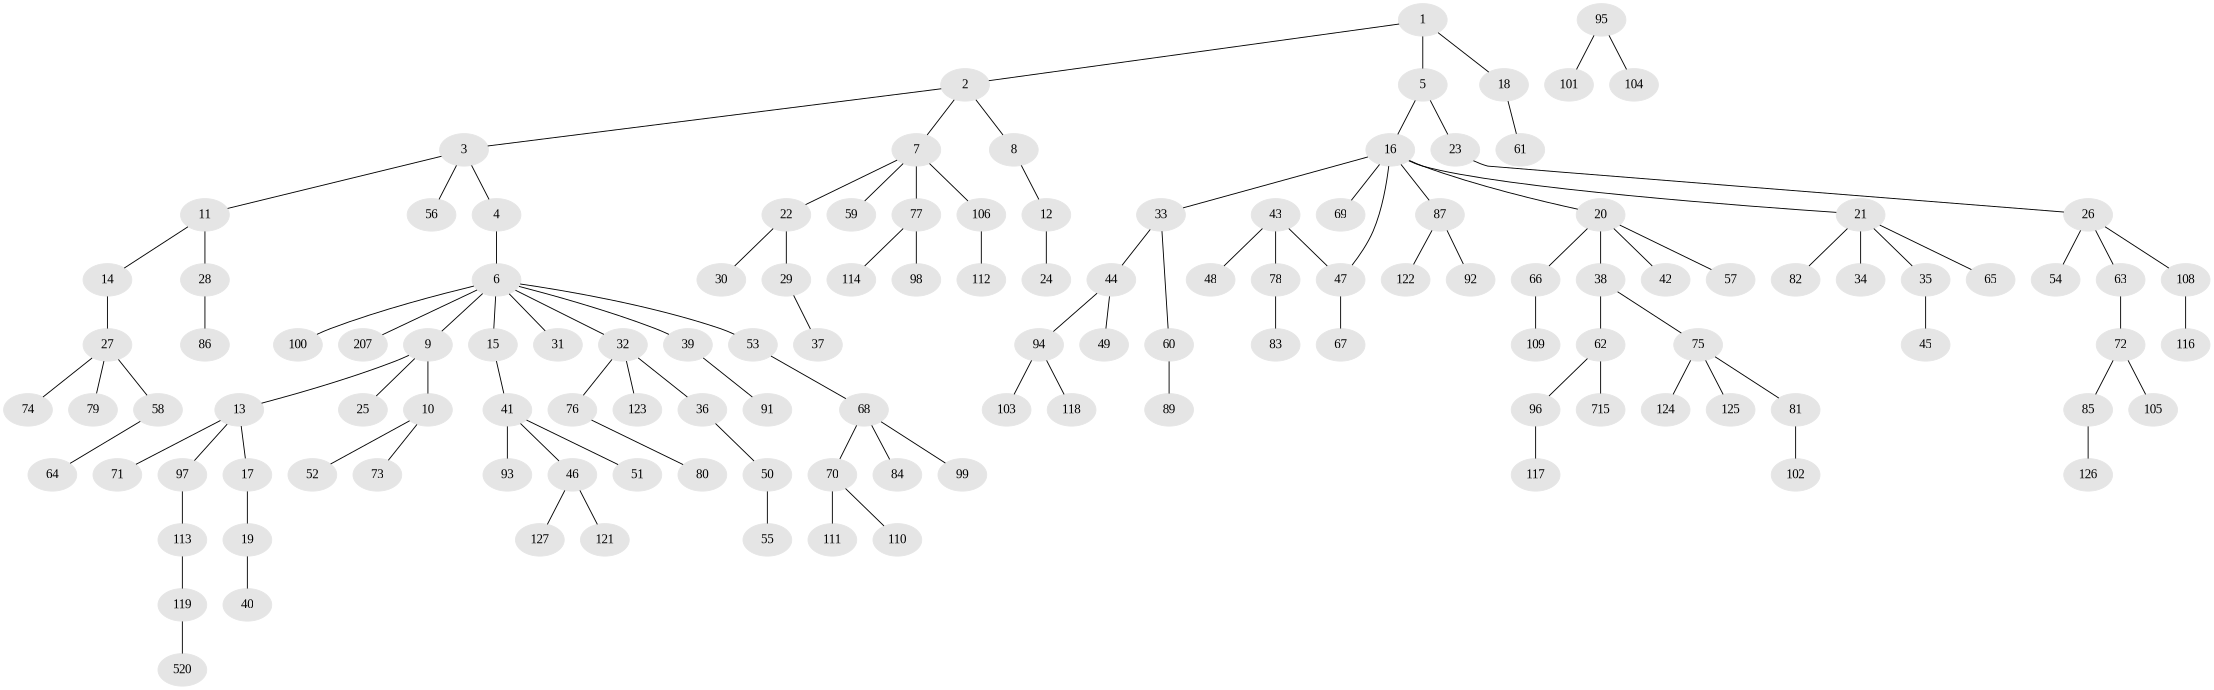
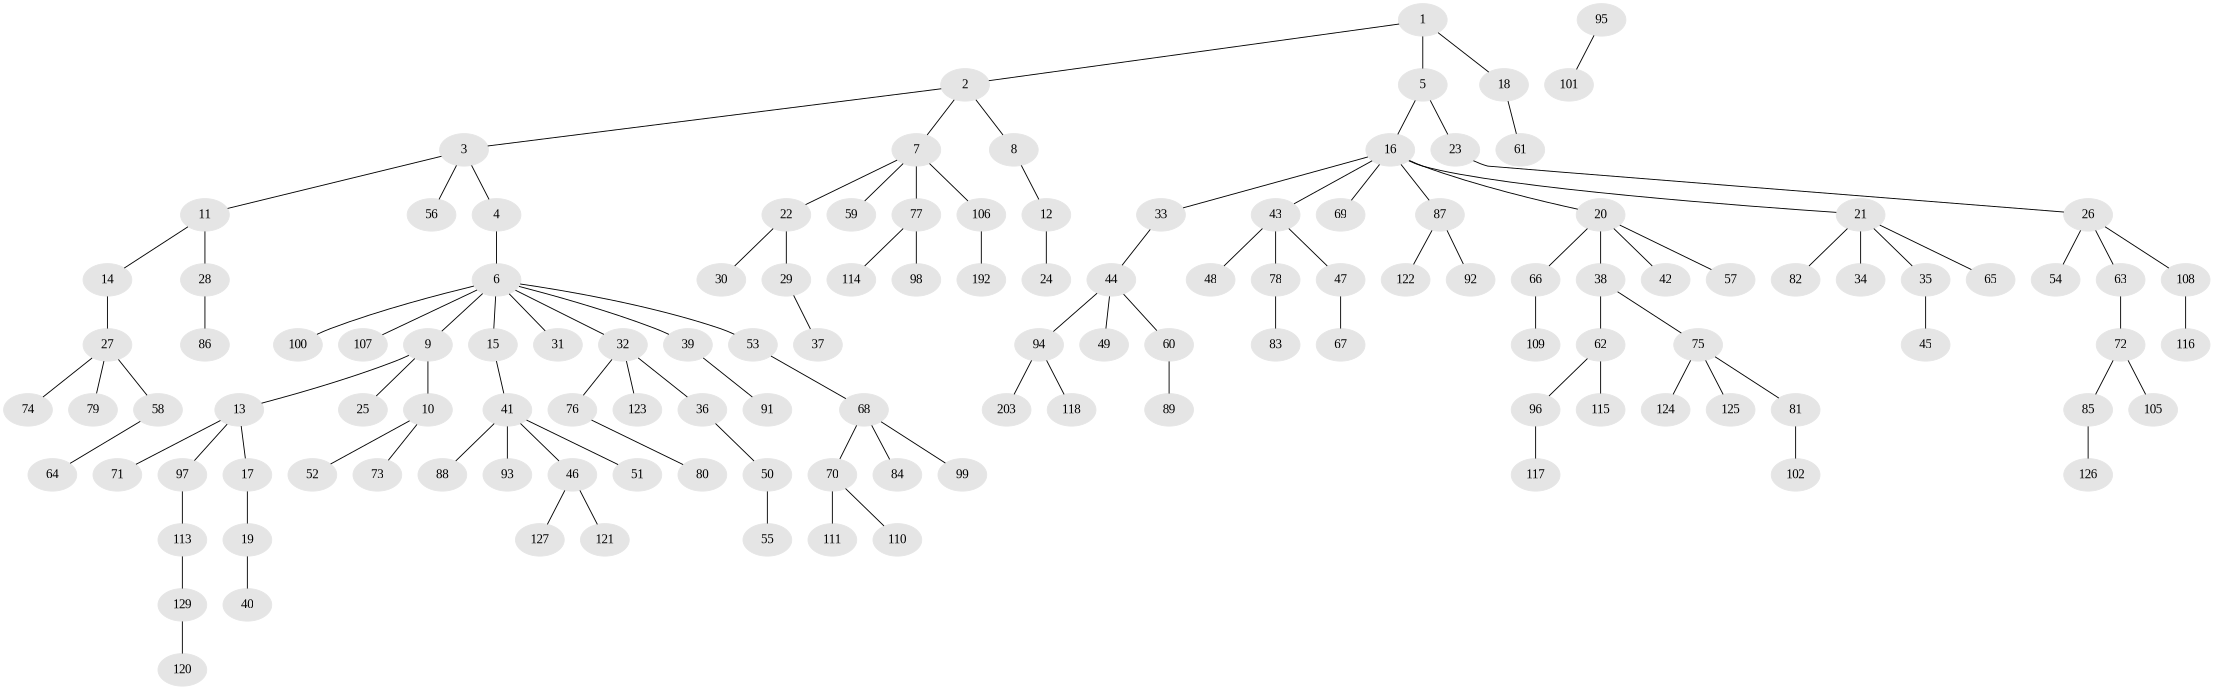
node "104": removed
edge "16" -- "47": now "16" -- "43"
node "112": label "112" -> "192"
edge "33" -- "60": now "44" -- "60"
node "207": label "207" -> "107"
node "103": label "103" -> "203"
node "715": label "715" -> "115"
node "88": added
node "119": label "119" -> "129"
node "520": label "520" -> "120"
